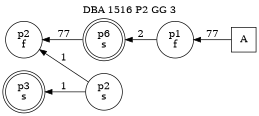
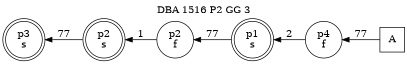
node "p6 s": label "p6 s" -> "p1 s"
node "p1 f": label "p1 f" -> "p4 f"
edge "p2 s" -> "p2 f": reversed
edge "p2 s" -> "p3 s": label "1" -> "77"
node "p2 s": shape circle -> doublecircle
